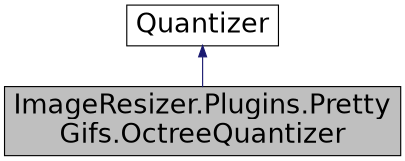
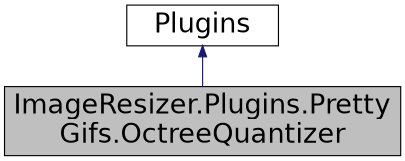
node "Quantizer": label "Quantizer" -> "Plugins"
